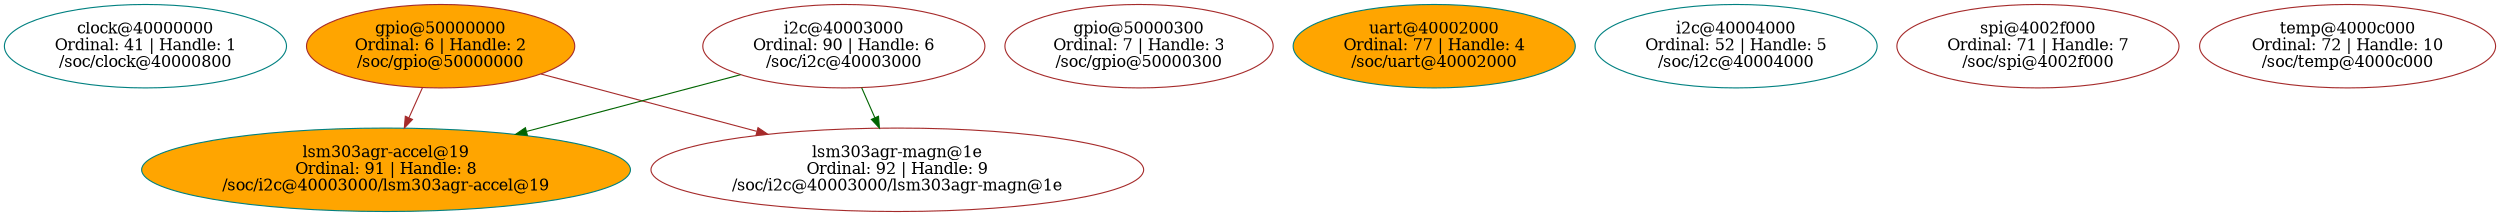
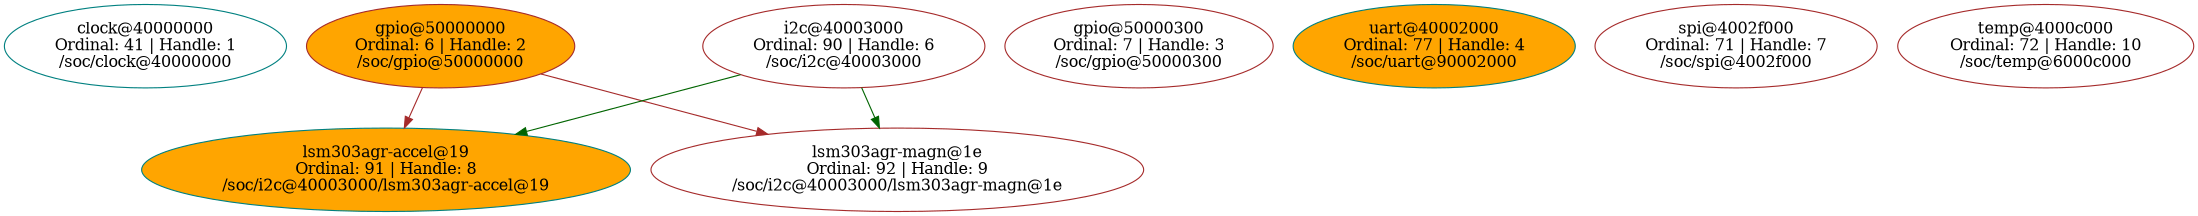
node "clock@40000000 Ordinal: 41 | Handle: 1 /soc/clock@40000800": label "clock@40000000 Ordinal: 41 | Handle: 1 /soc/clock@40000800" -> "clock@40000000 Ordinal: 41 | Handle: 1 /soc/clock@40000000"
node "uart@40002000 Ordinal: 77 | Handle: 4 /soc/uart@40002000": label "uart@40002000 Ordinal: 77 | Handle: 4 /soc/uart@40002000" -> "uart@40002000 Ordinal: 77 | Handle: 4 /soc/uart@90002000"
node "i2c@40004000 Ordinal: 52 | Handle: 5 /soc/i2c@40004000": removed
node "temp@4000c000 Ordinal: 72 | Handle: 10 /soc/temp@4000c000": label "temp@4000c000 Ordinal: 72 | Handle: 10 /soc/temp@4000c000" -> "temp@4000c000 Ordinal: 72 | Handle: 10 /soc/temp@6000c000"
